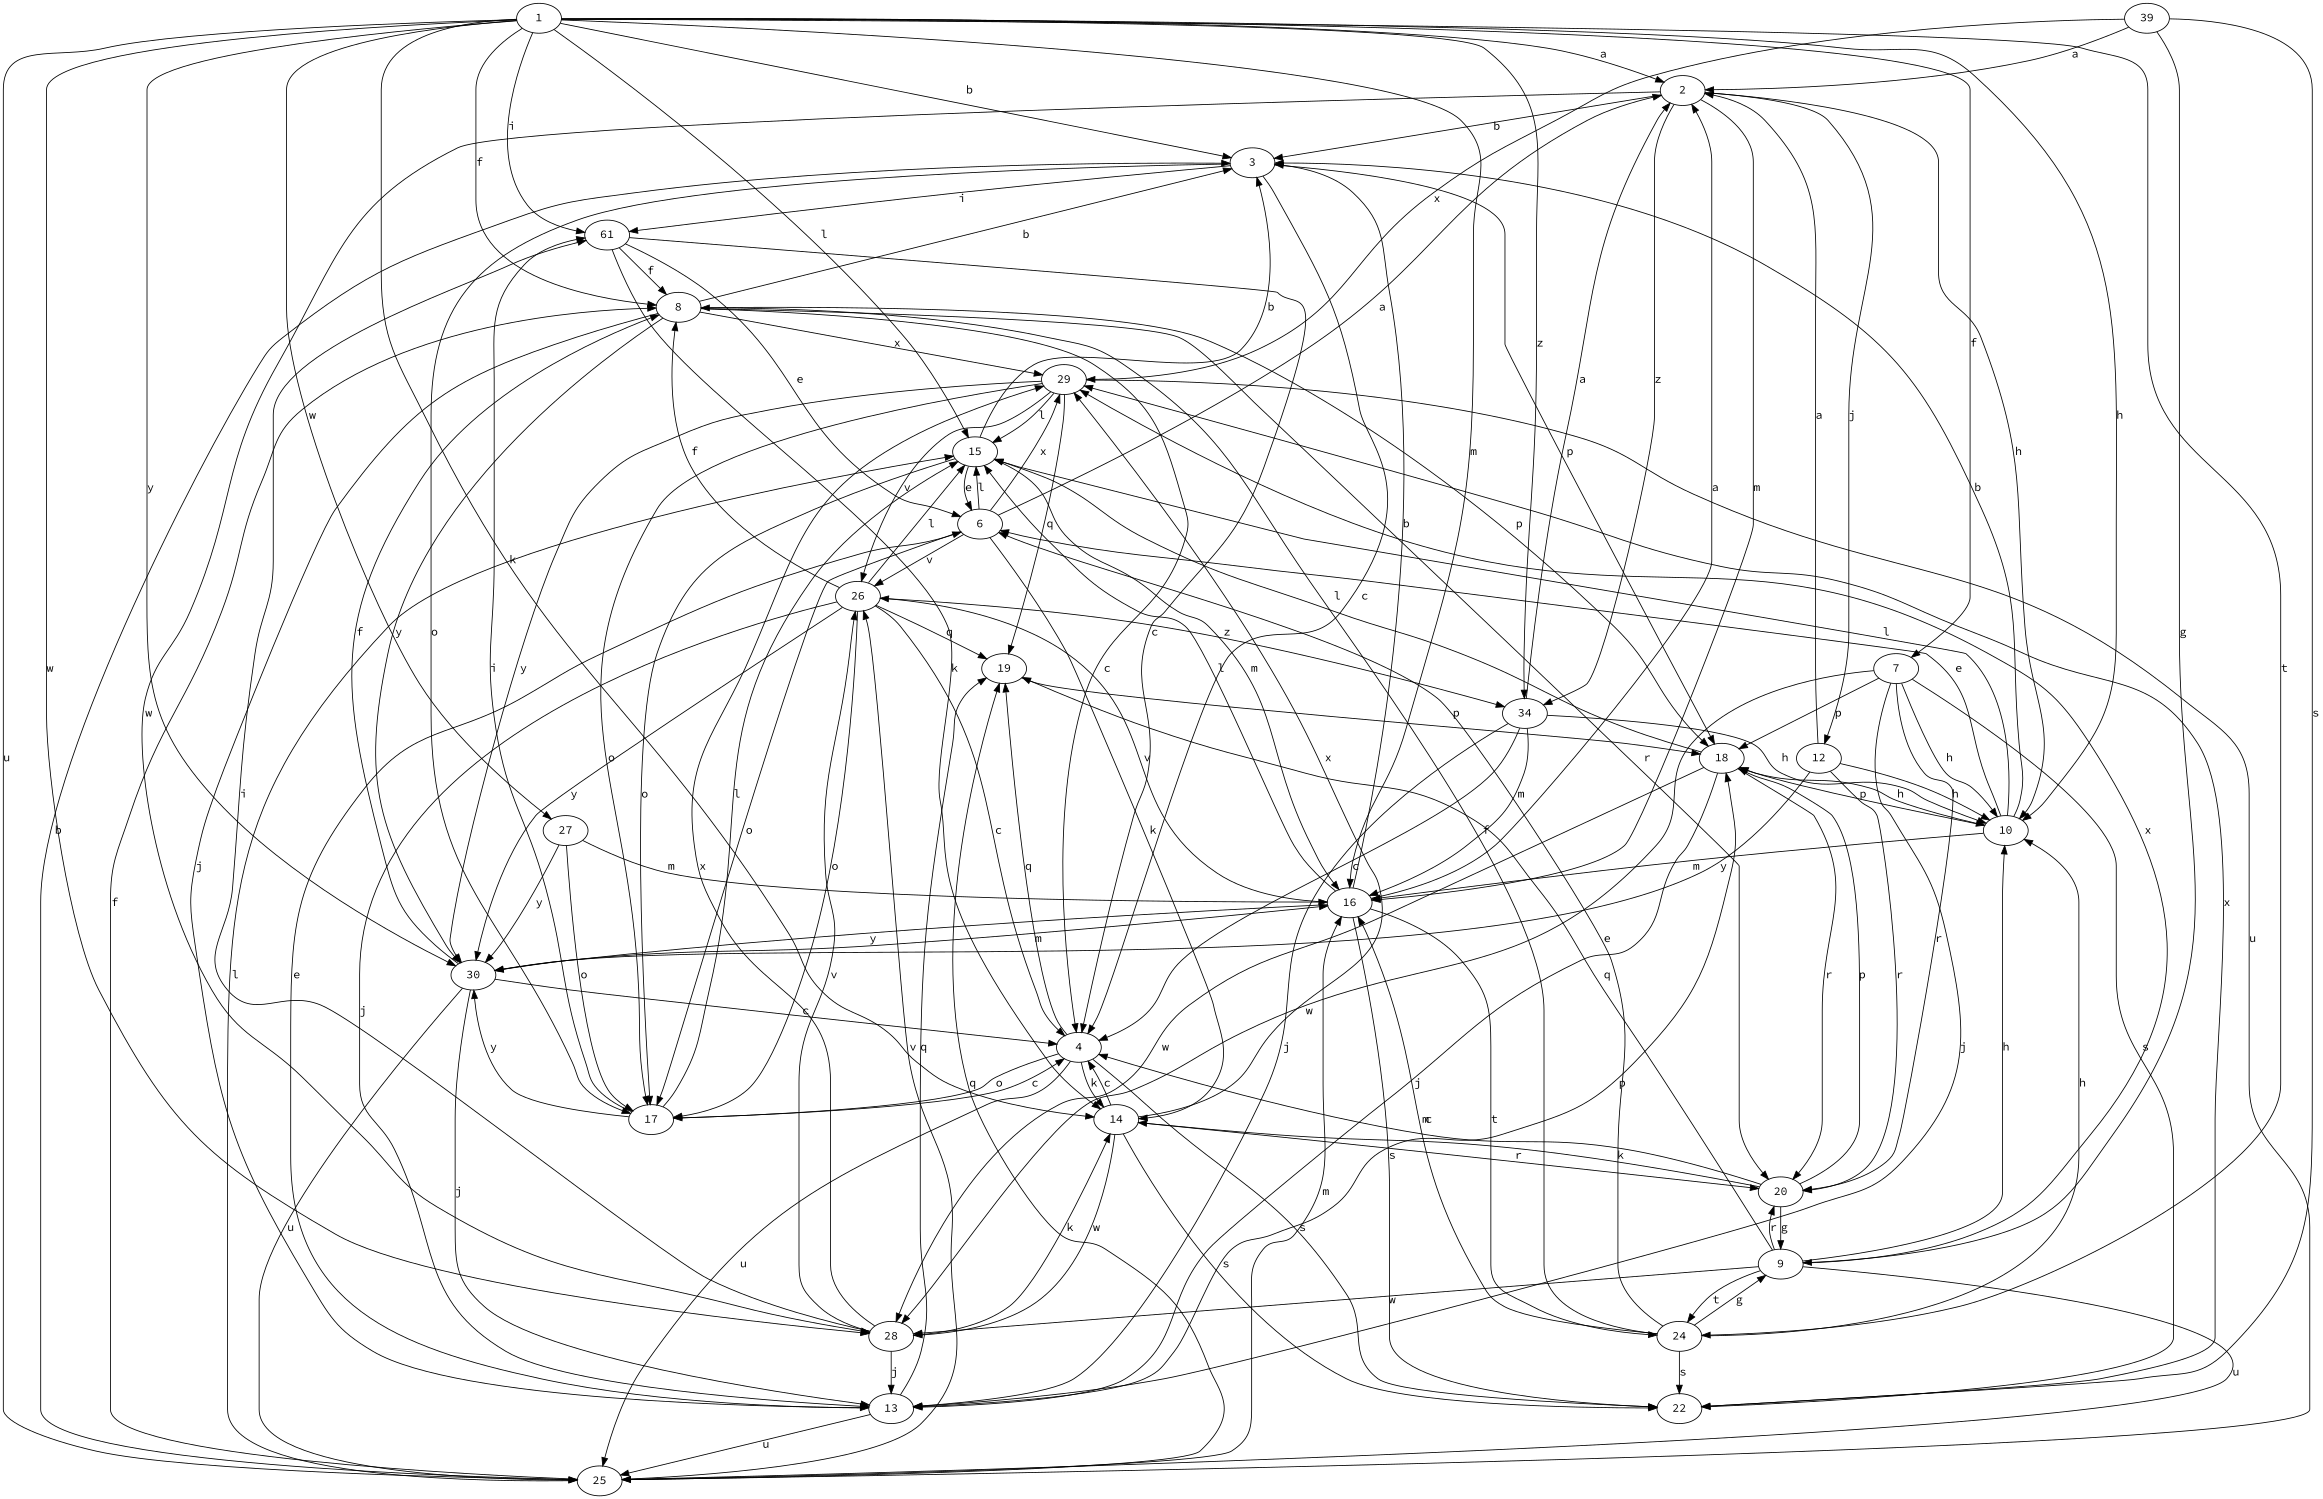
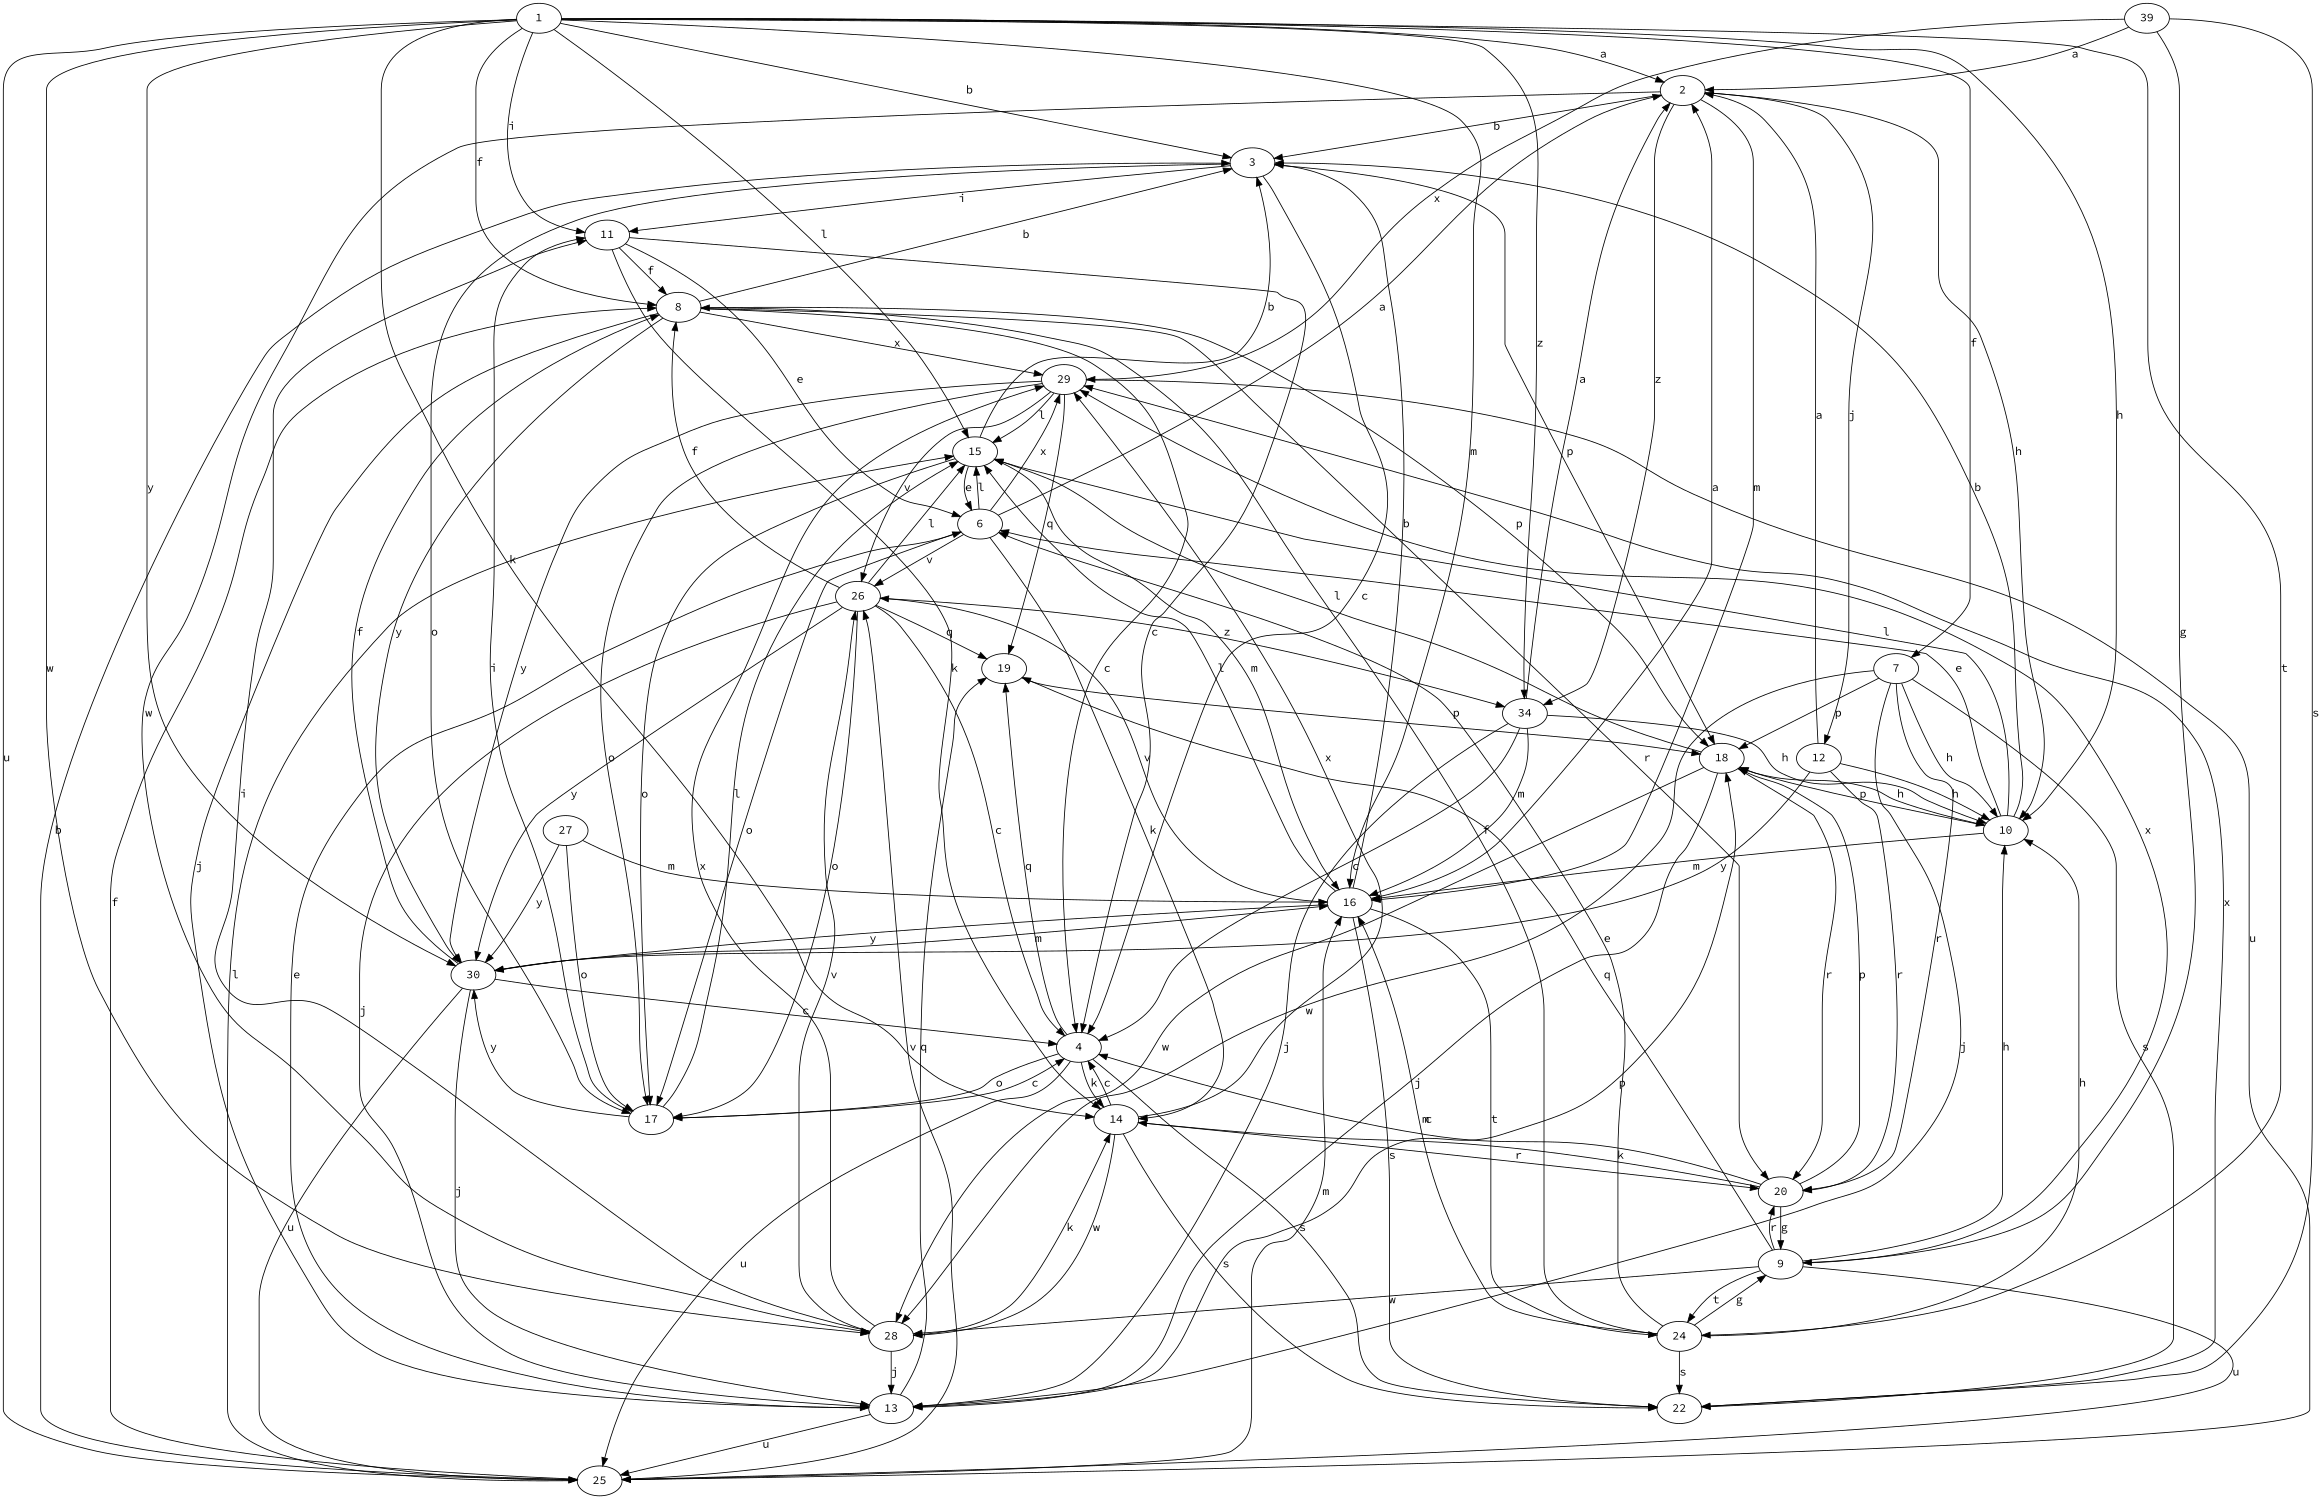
node "61": label "61" -> "11"
edge "1" -> "27": removed, label "w"
edge "25" -> "19": removed, label "q"
